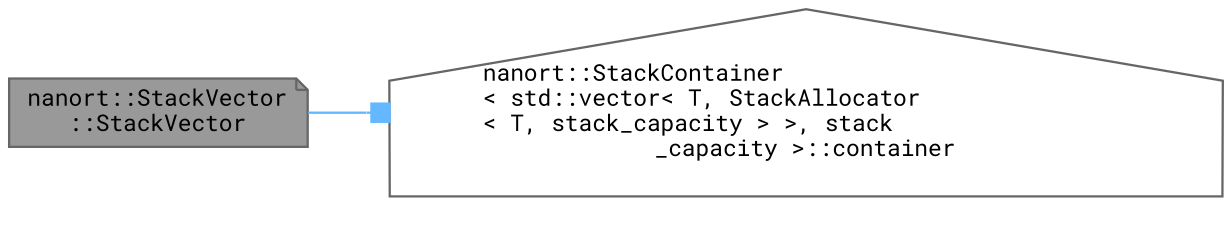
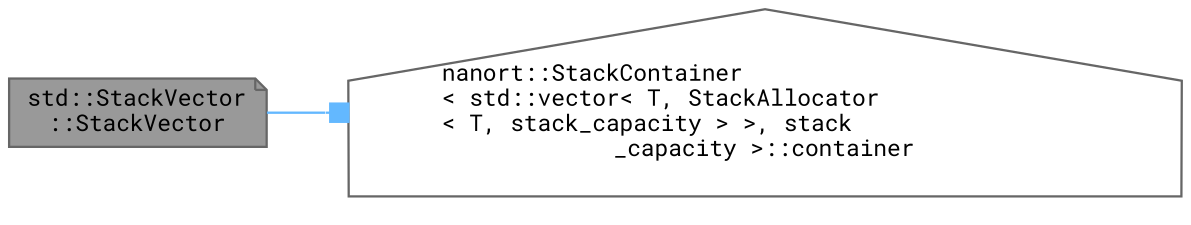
node "nanort::StackVector ::StackVector": label "nanort::StackVector ::StackVector" -> "std::StackVector ::StackVector"
